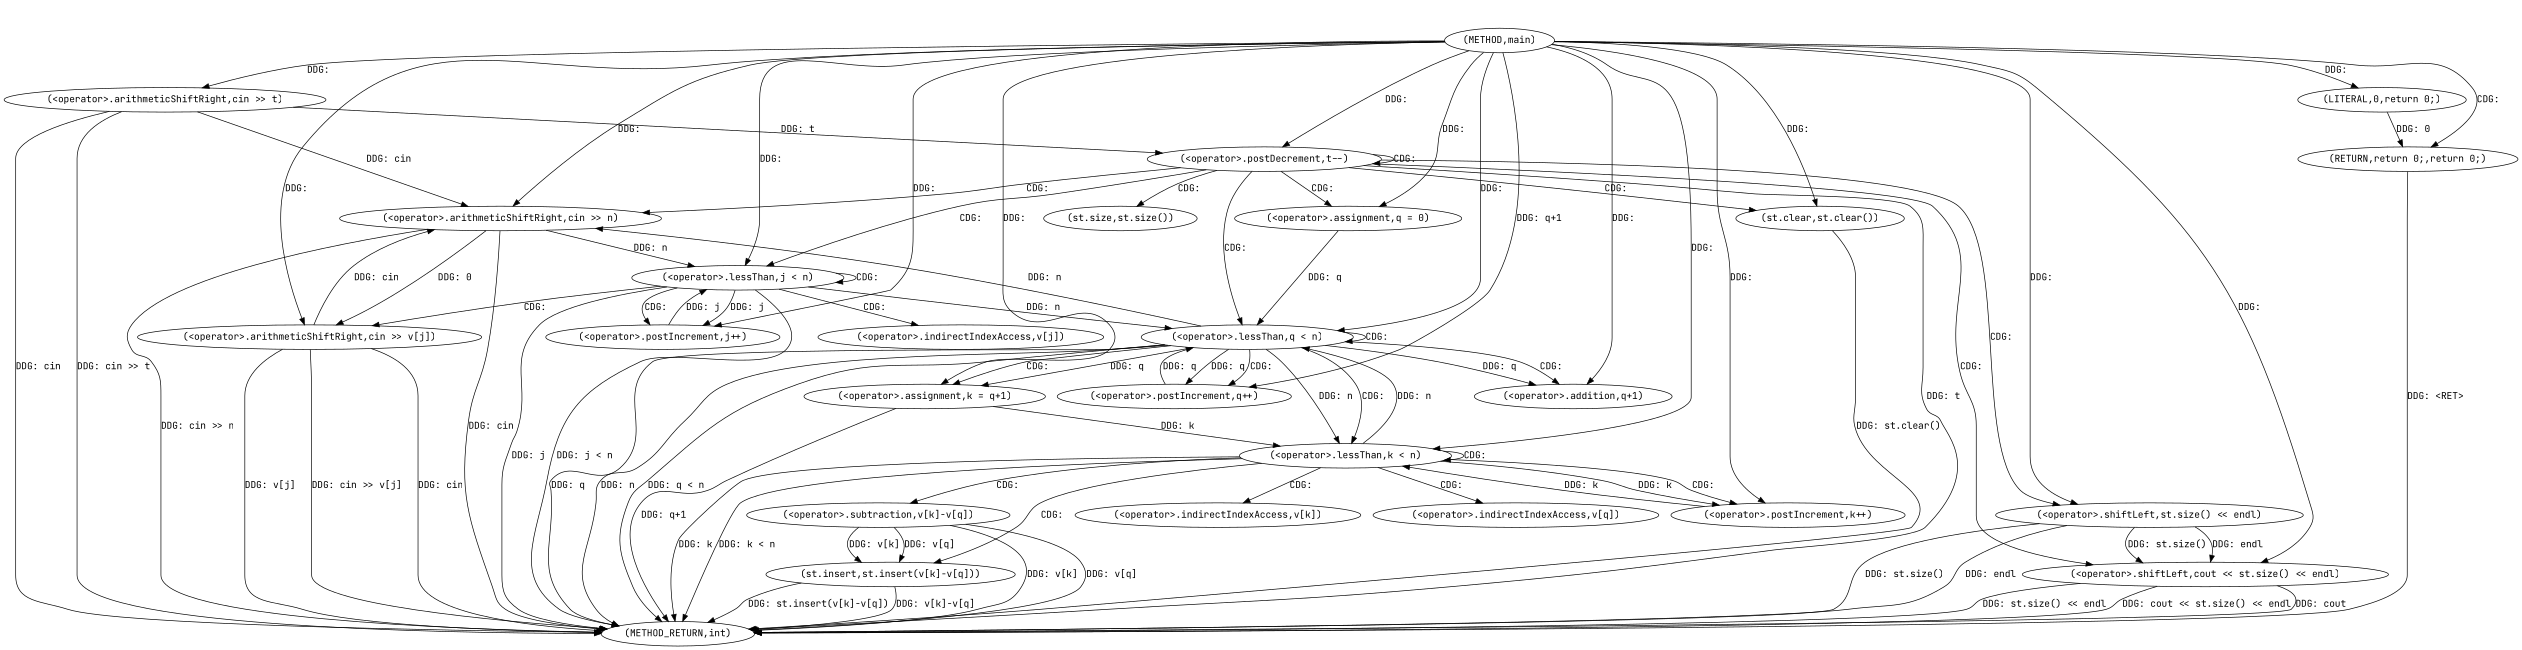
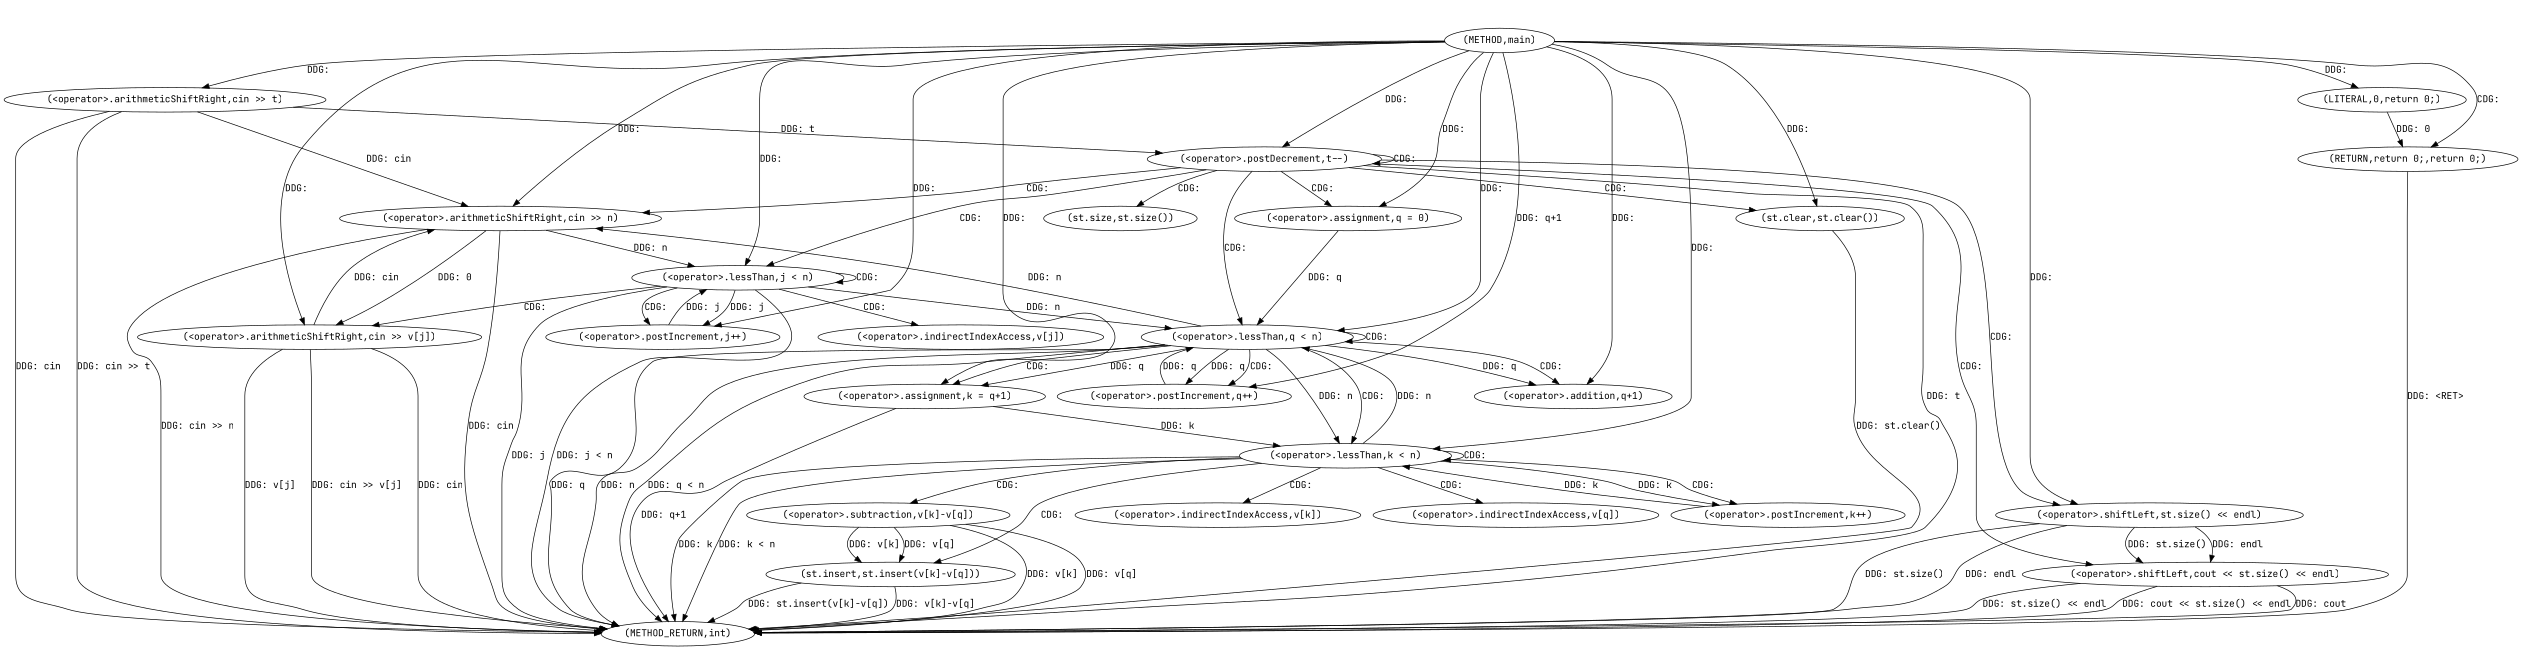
edge "(METHOD,main)" -> "(<operator>.shiftLeft,cout << st.size() << endl)": removed, label "DDG:"
edge "(METHOD,main)" -> "(<operator>.postIncrement,k++)": removed, label "DDG:"
